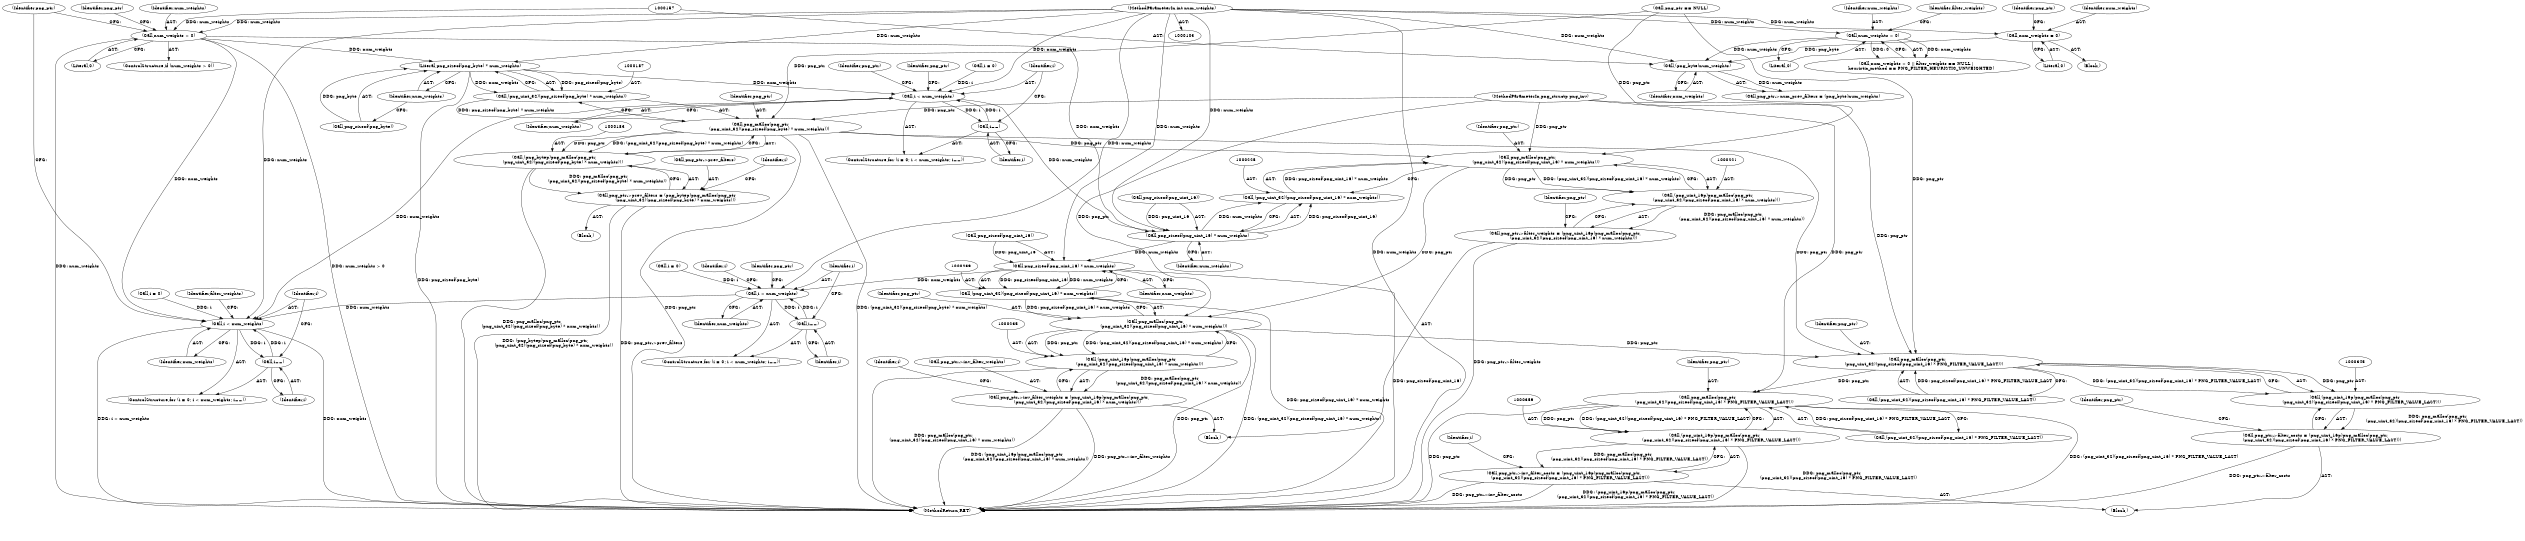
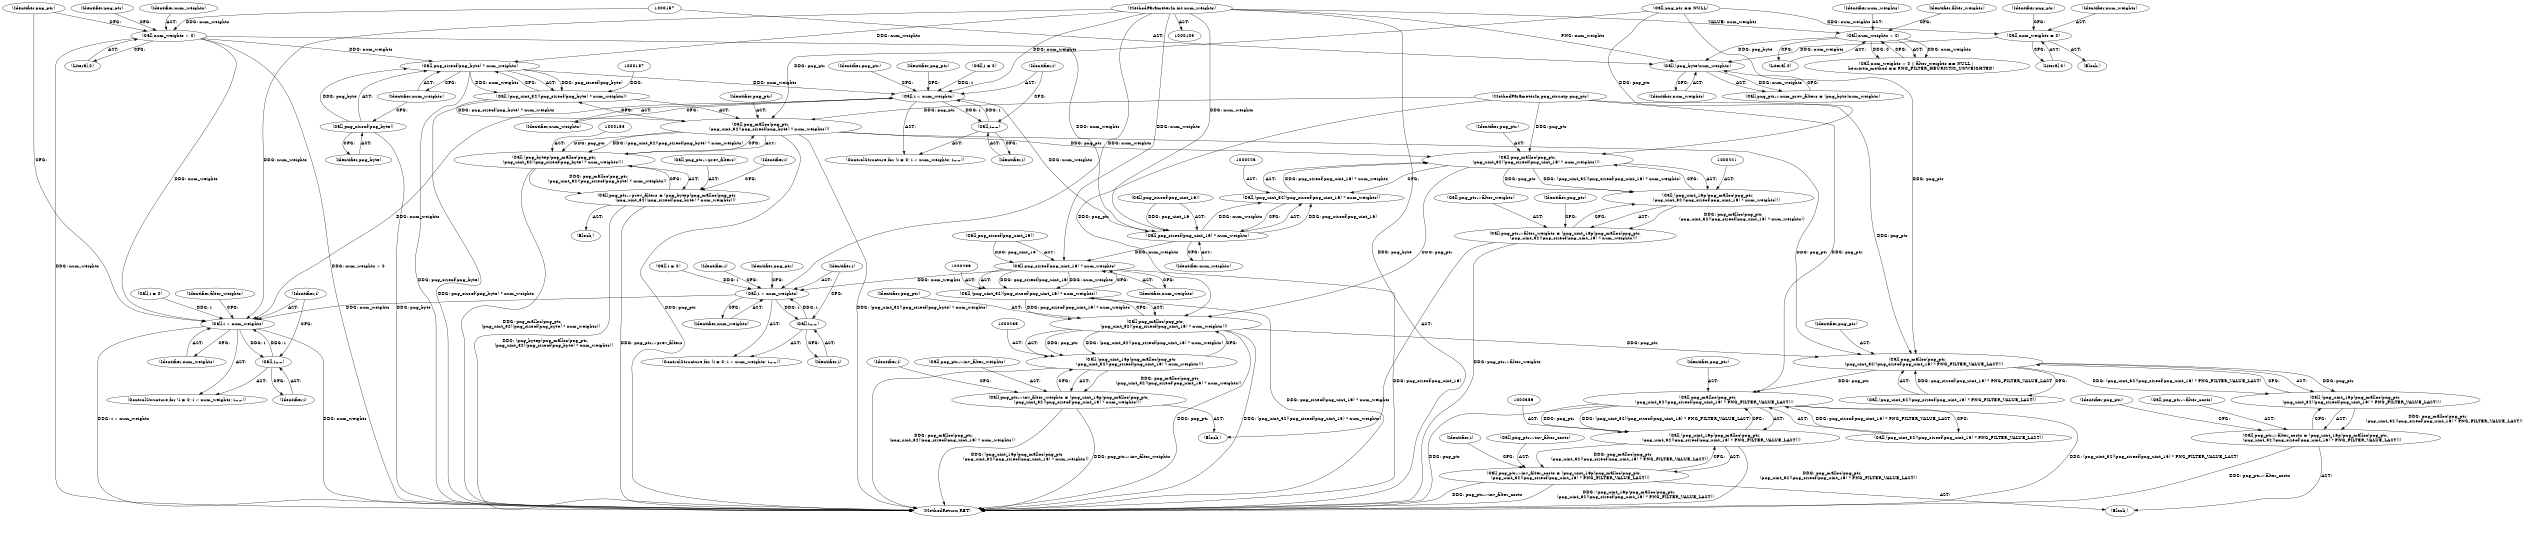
edge "(MethodParameterIn,int num_weights)" -> "(Call,num_weights > 0)": removed, label "DDG: num_weights"
edge "(MethodParameterIn,int num_weights)" -> "(Call,num_weights = 0)": now "(Call,png_ptr == NULL)" -> "(Call,num_weights = 0)"
edge "(MethodParameterIn,int num_weights)" -> "(Call,num_weights < 0)": label "DDG: num_weights" -> "VALUE: num_weights"
edge "(MethodParameterIn,int num_weights)" -> "(Call,(png_byte)num_weights)": label "DDG: num_weights" -> "PNG: num_weights"
edge "(Call,num_weights < 0)" -> "(Call,(png_byte)num_weights)": label "DDG: num_weights" -> "DDG: png_byte"
edge "(Call,num_weights = 0)" -> "(Call,(png_byte)num_weights)": label "DDG: png_byte" -> "DDG: num_weights"
node "(ControlStructure,if (num_weights > 0))": removed
node "(Literal,png_sizeof(png_byte) * num_weights)": label "(Literal,png_sizeof(png_byte) * num_weights)" -> "(Call,png_sizeof(png_byte) * num_weights)"
edge "(Call,png_ptr->num_prev_filters = (png_byte)num_weights)" -> "(Call,(png_byte)num_weights)": added, label "CFG:"
edge "1000187" -> "(Call,(png_uint_32)(png_sizeof(png_byte) * num_weights))": label "AST: " -> "DDG: "
node "(MethodParameterIn,png_structp png_inv)": label "(MethodParameterIn,png_structp png_inv)" -> "(MethodParameterIn,png_structp png_ptr)"
node "(Identifier,png_byte)": added
node "(Call,png_ptr->filter_weights)": added
edge "(MethodParameterIn,int num_weights)" -> "(MethodReturn,RET)": label "DDG: num_weights" -> "DDG: png_byte"
node "1000345": removed
node "(Call,png_ptr->filter_costs)": added
node "(Call,png_ptr->inv_filter_costs)": added
edge "(Call,(png_uint_32)(png_sizeof(png_byte) * num_weights))" -> "(MethodReturn,RET)": added, label "DDG: png_sizeof(png_byte) * num_weights"
edge "(Call,png_sizeof(png_byte))" -> "(MethodReturn,RET)": added, label "DDG: png_byte"
